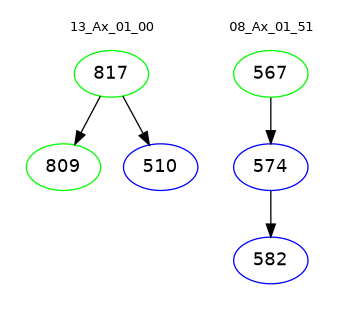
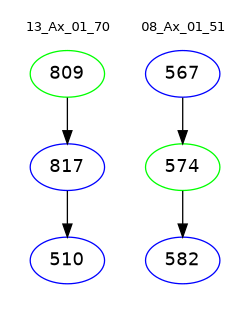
cluster "13_Ax_01_00": label "13_Ax_01_00" -> "13_Ax_01_70"
node "817": color green -> blue
node "567": color green -> blue
edge "817" -> "809": reversed
node "574": color blue -> green
